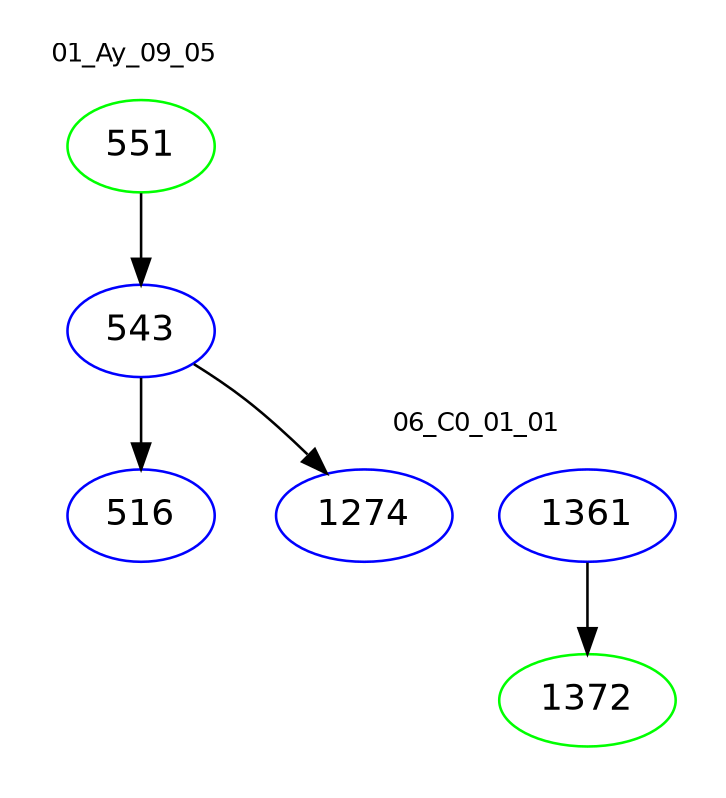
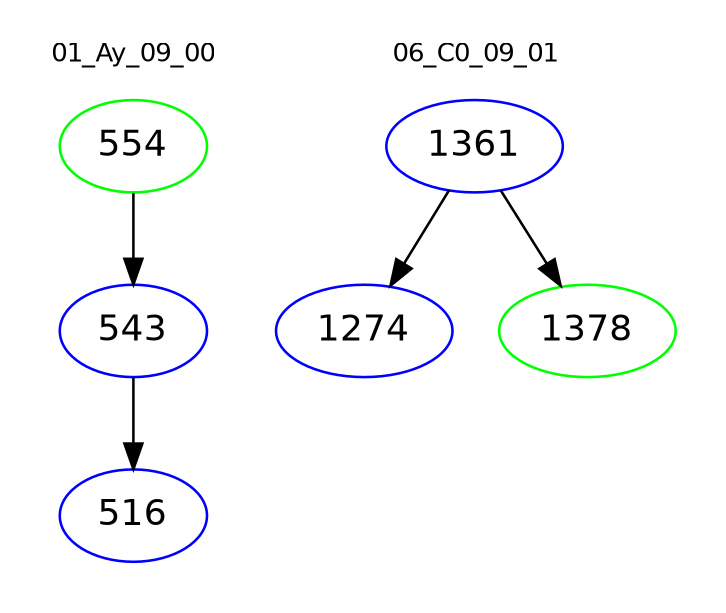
cluster "01_Ay_09_05": label "01_Ay_09_05" -> "01_Ay_09_00"
node "551": label "551" -> "554"
edge "543" -> "1274": now "1361" -> "1274"
cluster "06_C0_01_01": label "06_C0_01_01" -> "06_C0_09_01"
node "1372": label "1372" -> "1378"
